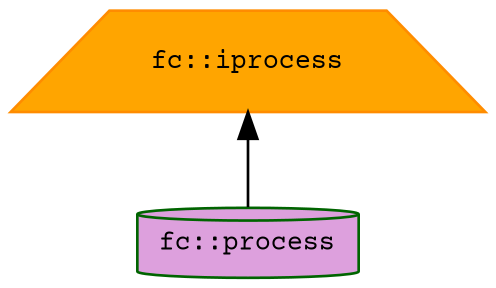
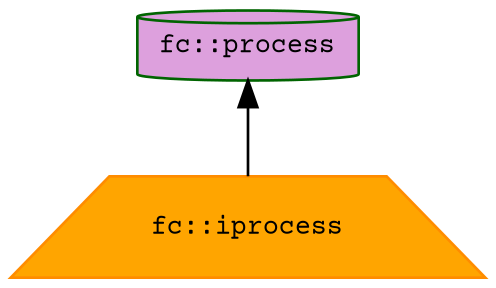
edge "fc::process" -> "fc::iprocess": reversed
